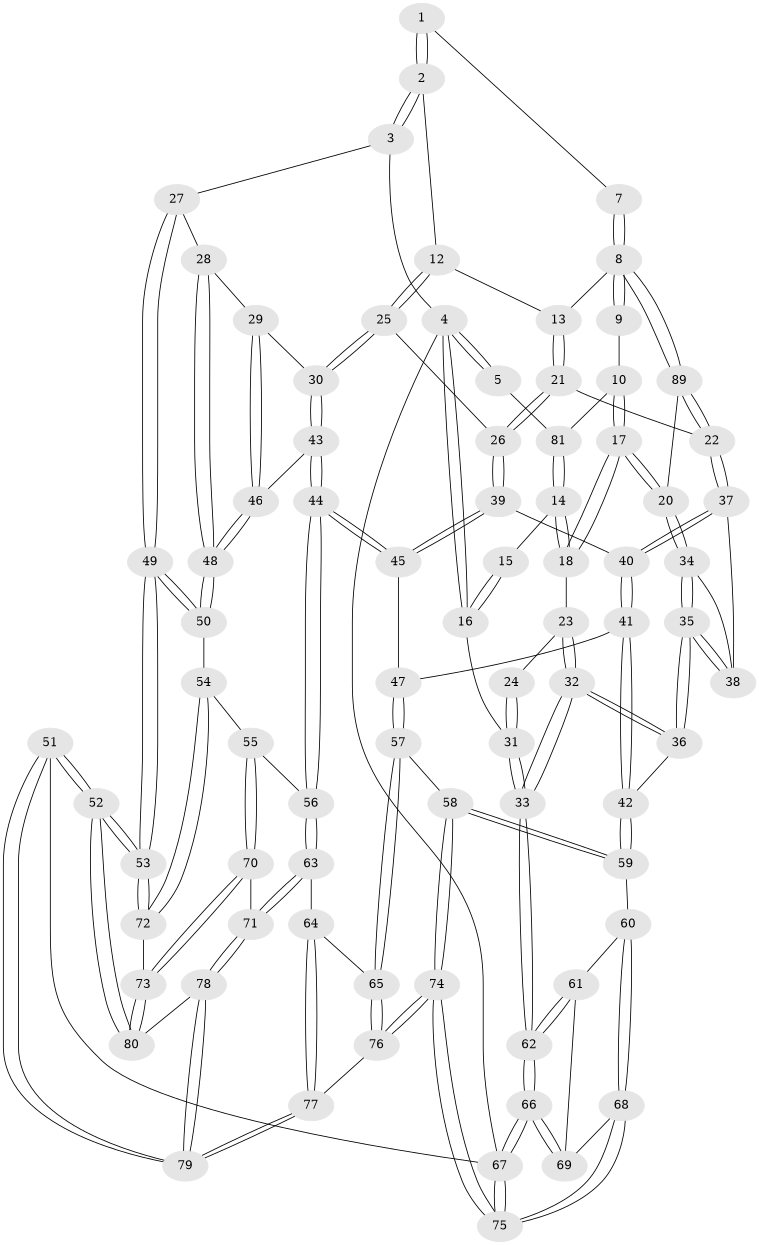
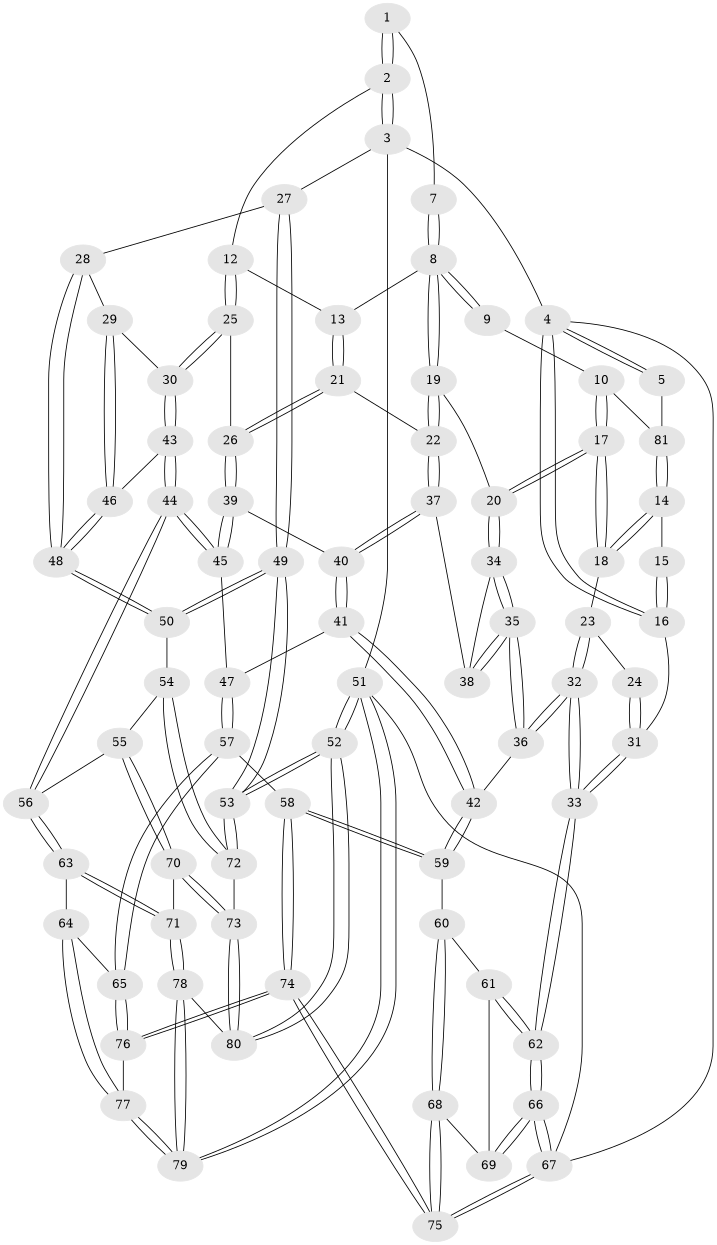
node "89": label "89" -> "19"
edge "3" -- "51": added
